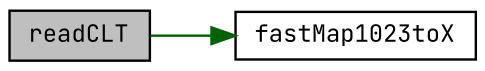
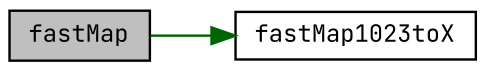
node "readCLT": label "readCLT" -> "fastMap"
